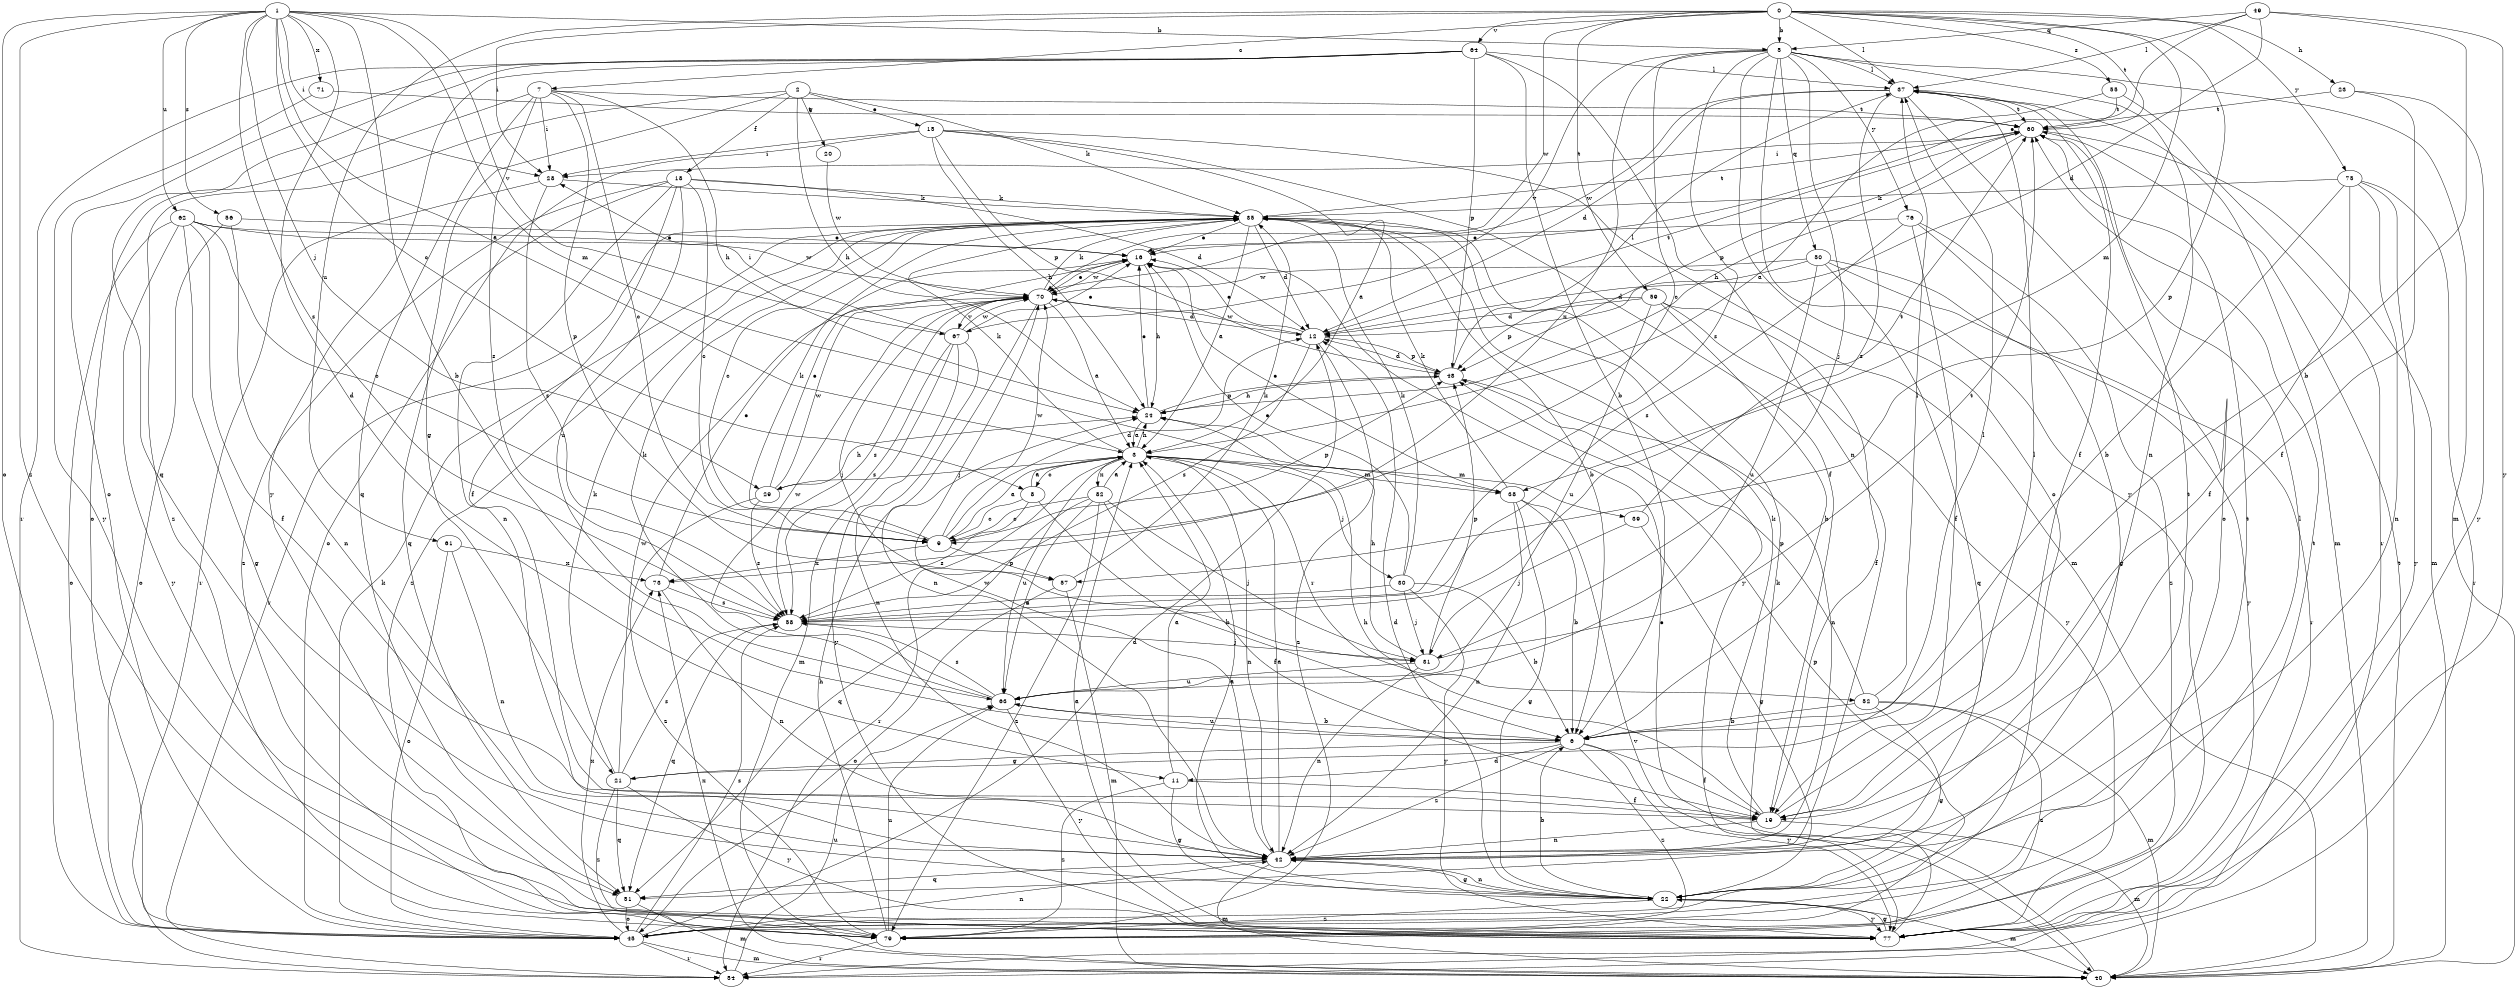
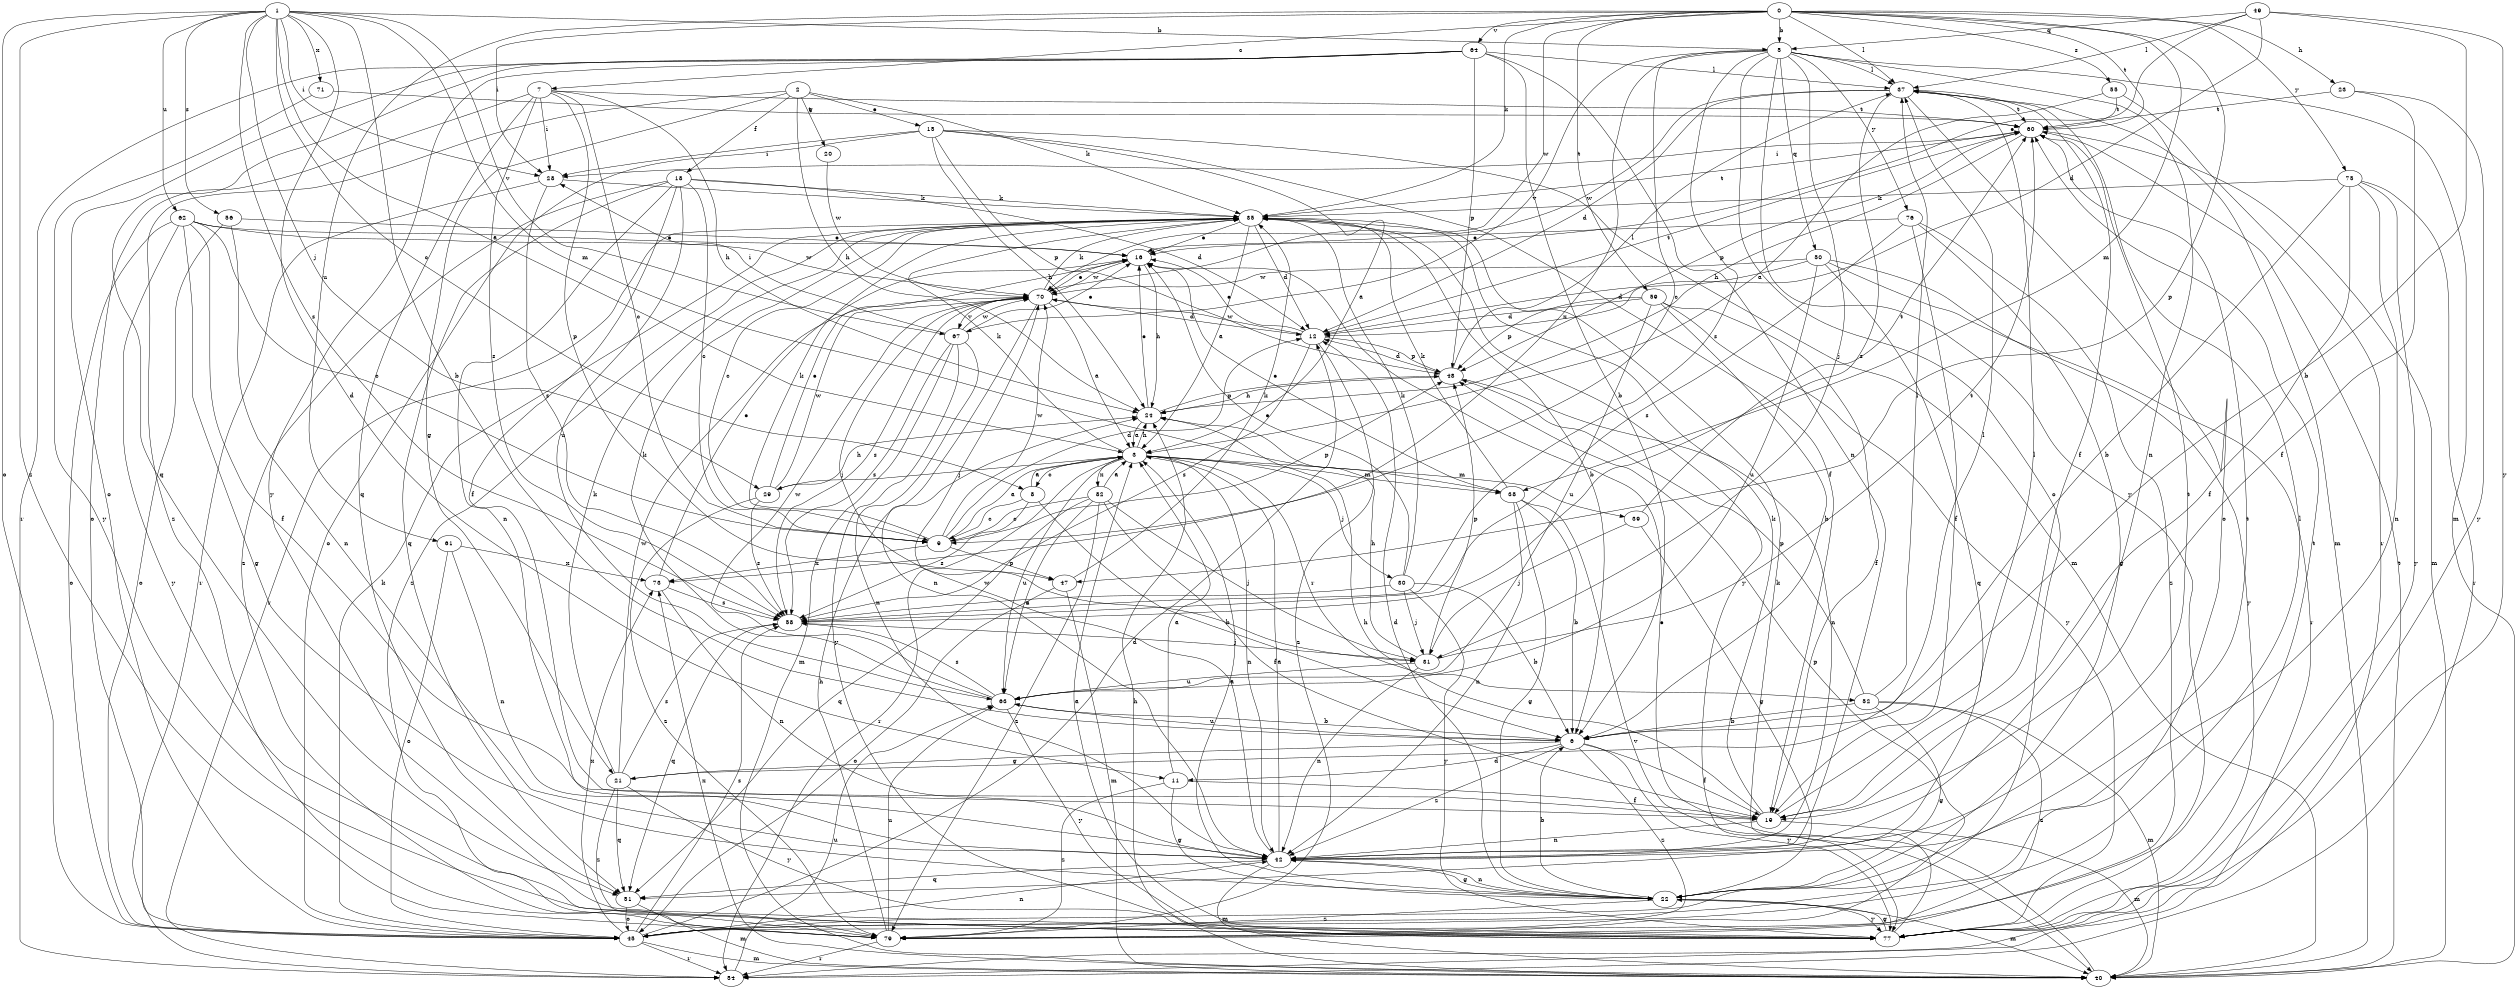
edge "0" -> "35": added, label "k"
node "57": label "57" -> "47"
edge "40" -> "24": added, label "h"
